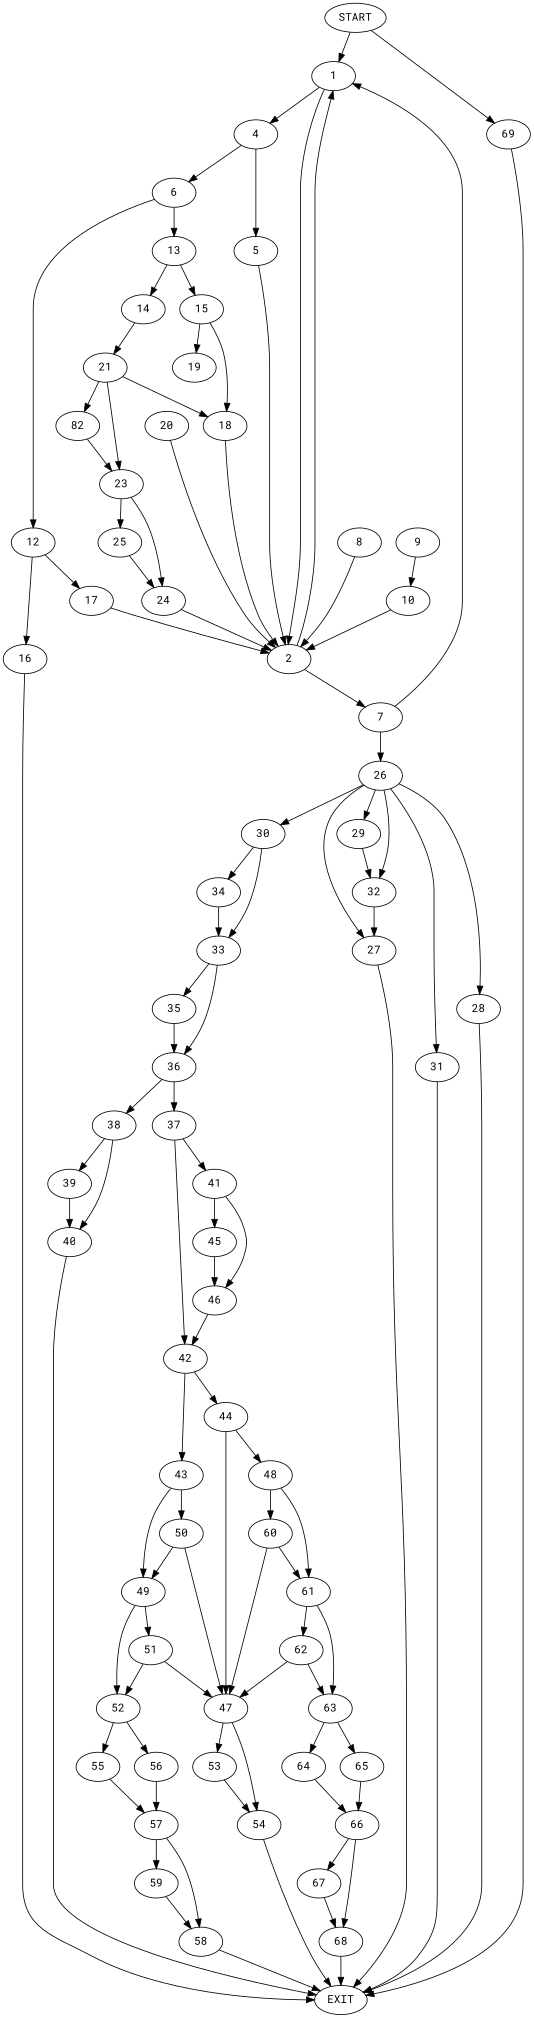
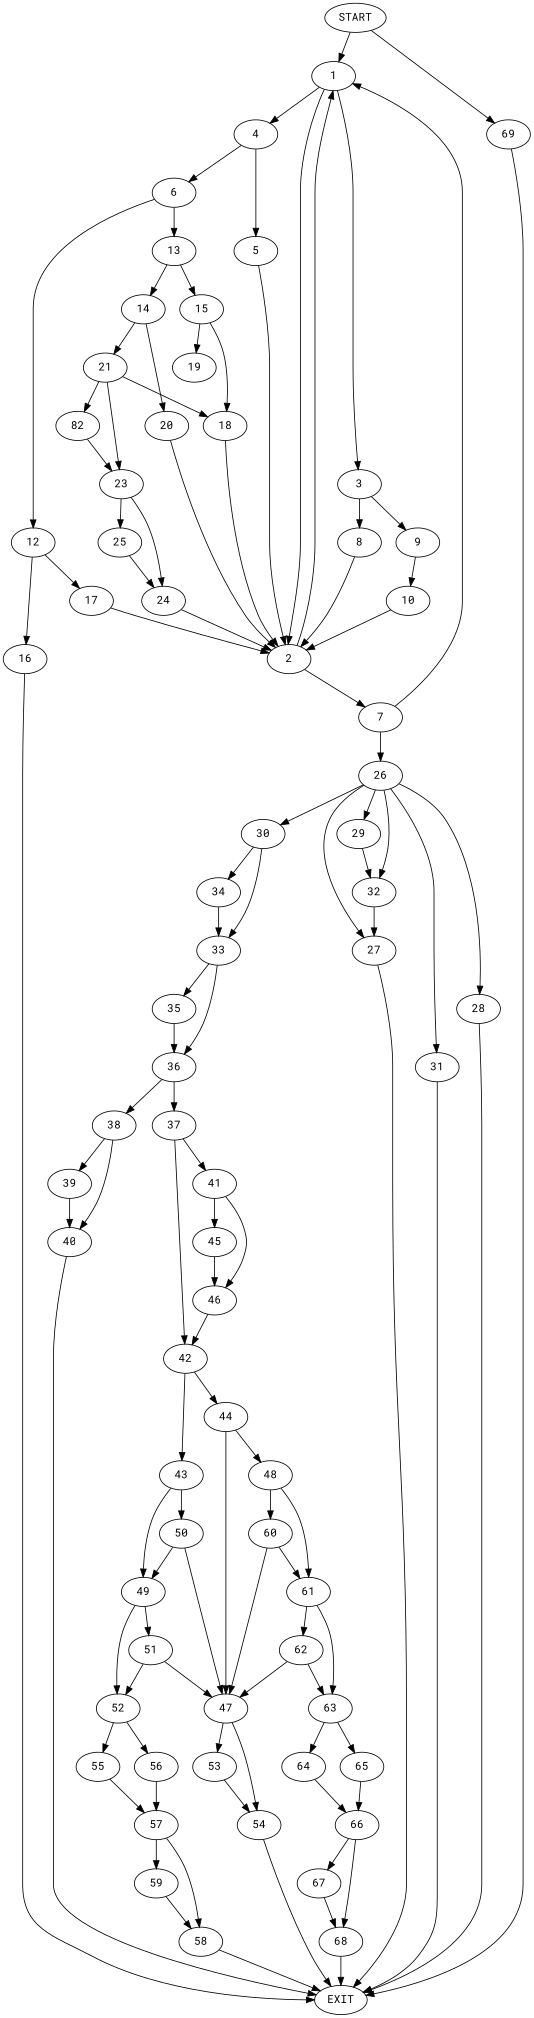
edge "14" -> "20": added
node "3": added
